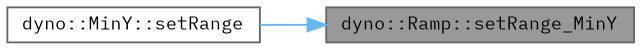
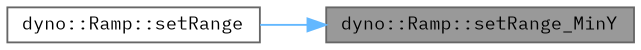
node "dyno::MinY::setRange": label "dyno::MinY::setRange" -> "dyno::Ramp::setRange"
